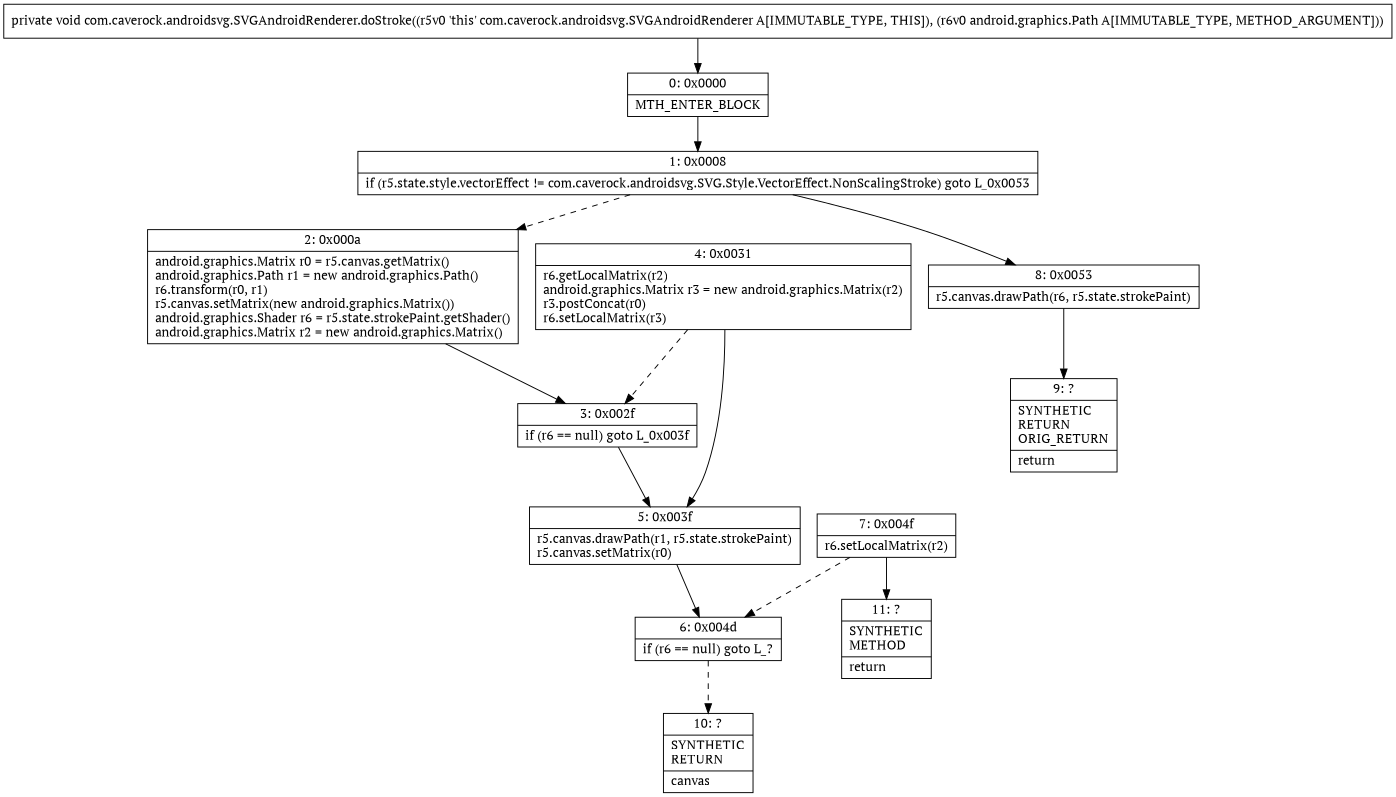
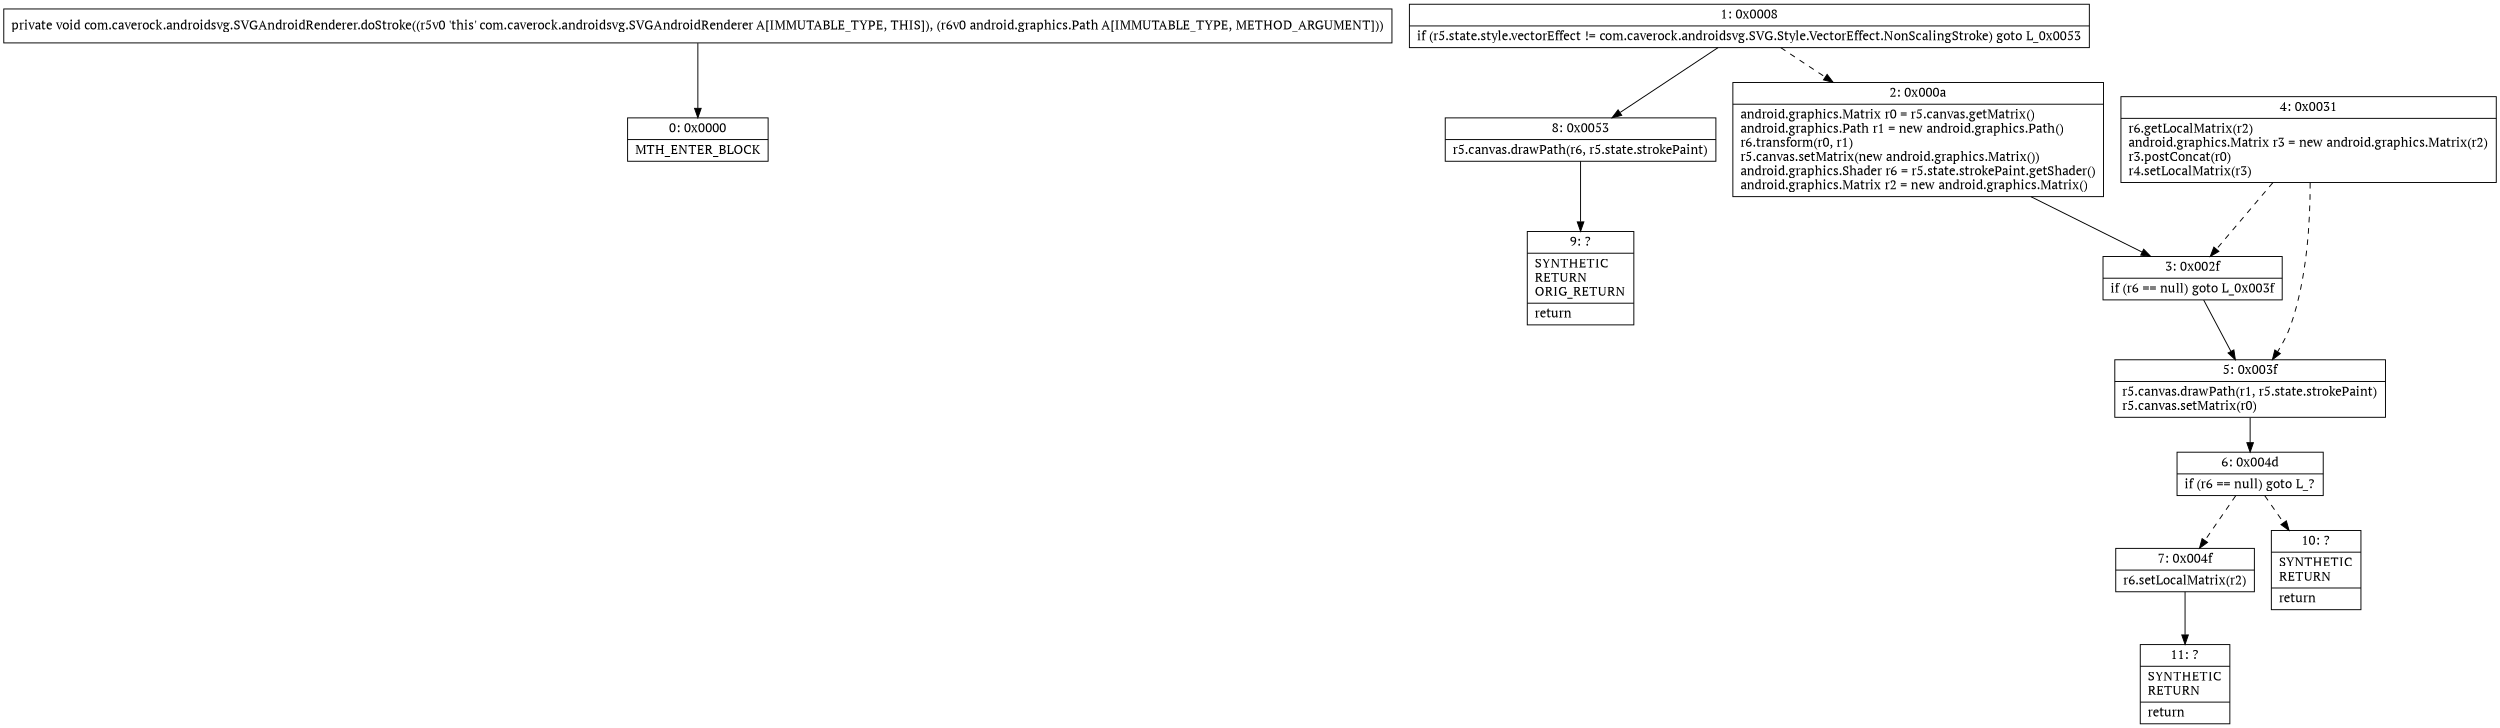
edge "0: 0x0000" -> "1: 0x0008": removed
node "4: 0x0031": text "r6.setLocalMatrix(r3)" -> "r4.setLocalMatrix(r3)"
edge "4: 0x0031" -> "5: 0x003f": style solid -> dashed
edge "7: 0x004f" -> "6: 0x004d": reversed
node "11: ?": text "METHOD" -> "RETURN"
node "10: ?": text "canvas" -> "return"
